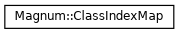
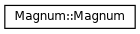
node "Magnum::ClassIndexMap": label "Magnum::ClassIndexMap" -> "Magnum::Magnum"
